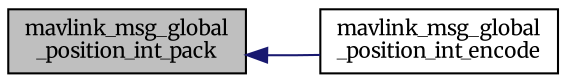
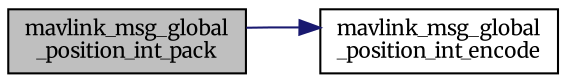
edge "mavlink_msg_global _position_int_encode" -> "mavlink_msg_global _position_int_pack": reversed
